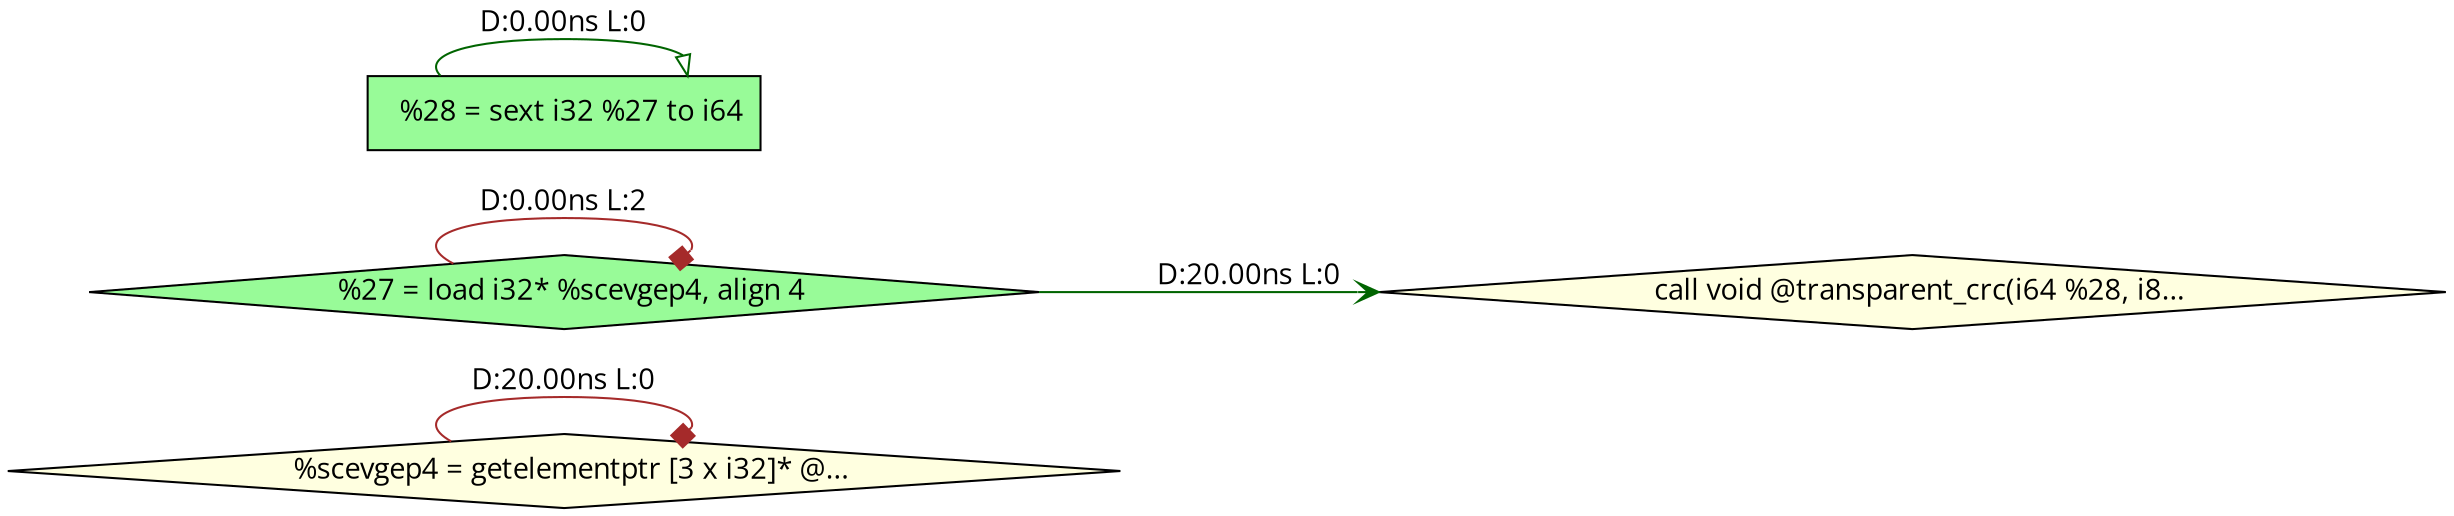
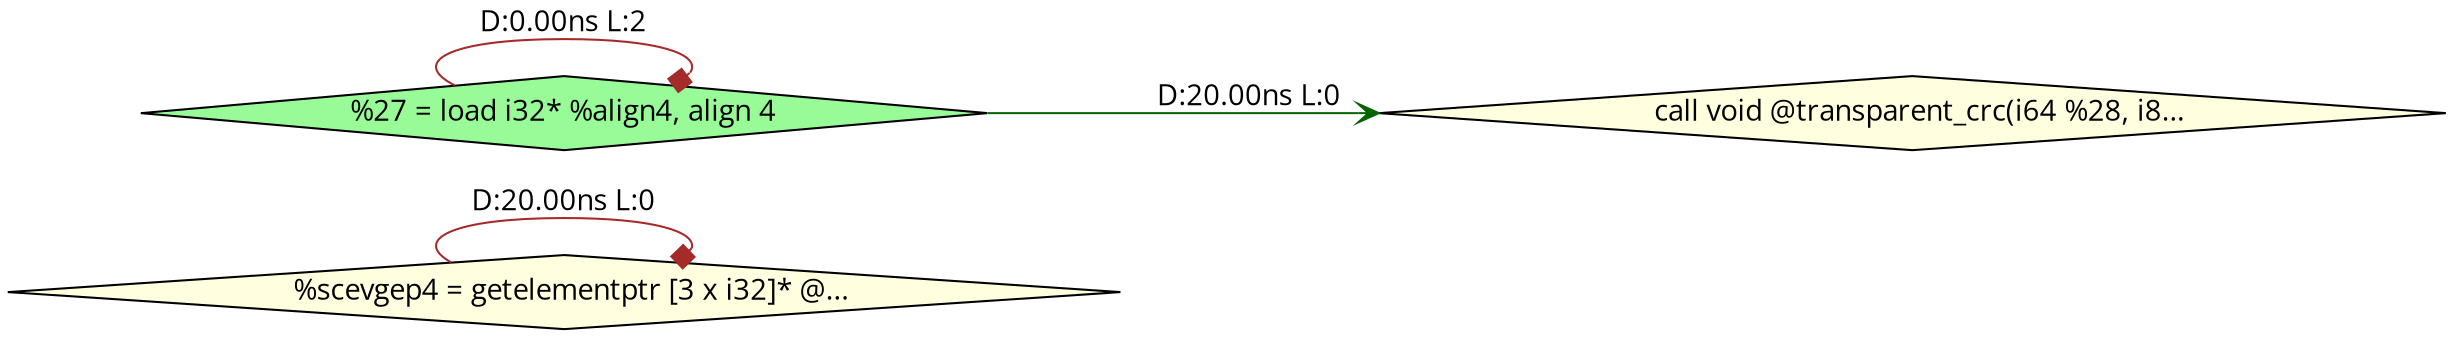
node "%28 = sext i32 %27 to i64": removed
node "%27 = load i32* %scevgep4, align 4": label "%27 = load i32* %scevgep4, align 4" -> "%27 = load i32* %align4, align 4"
